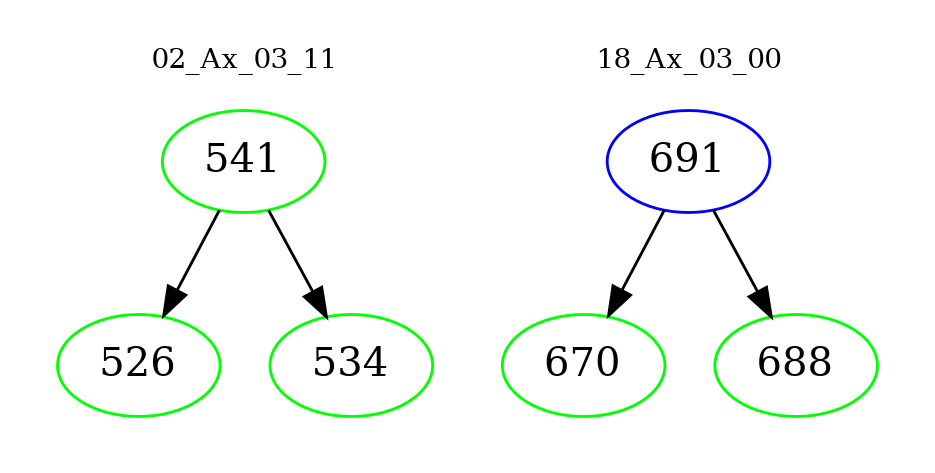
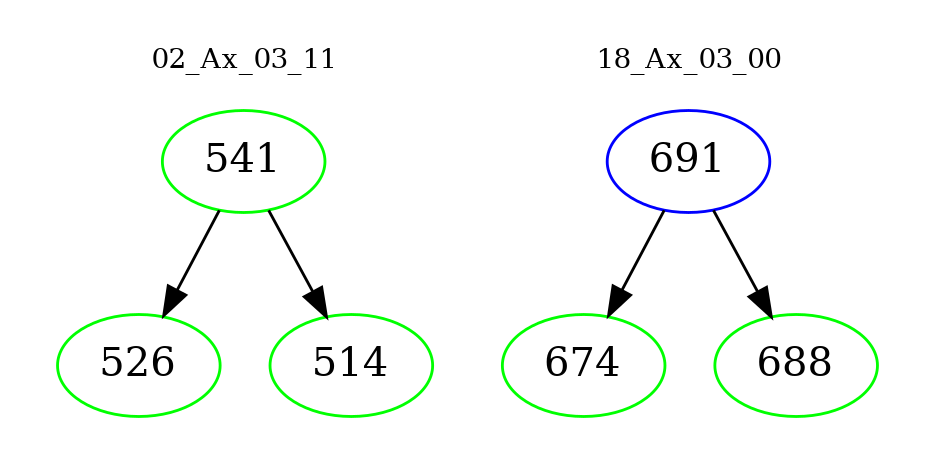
node "534": label "534" -> "514"
node "670": label "670" -> "674"
